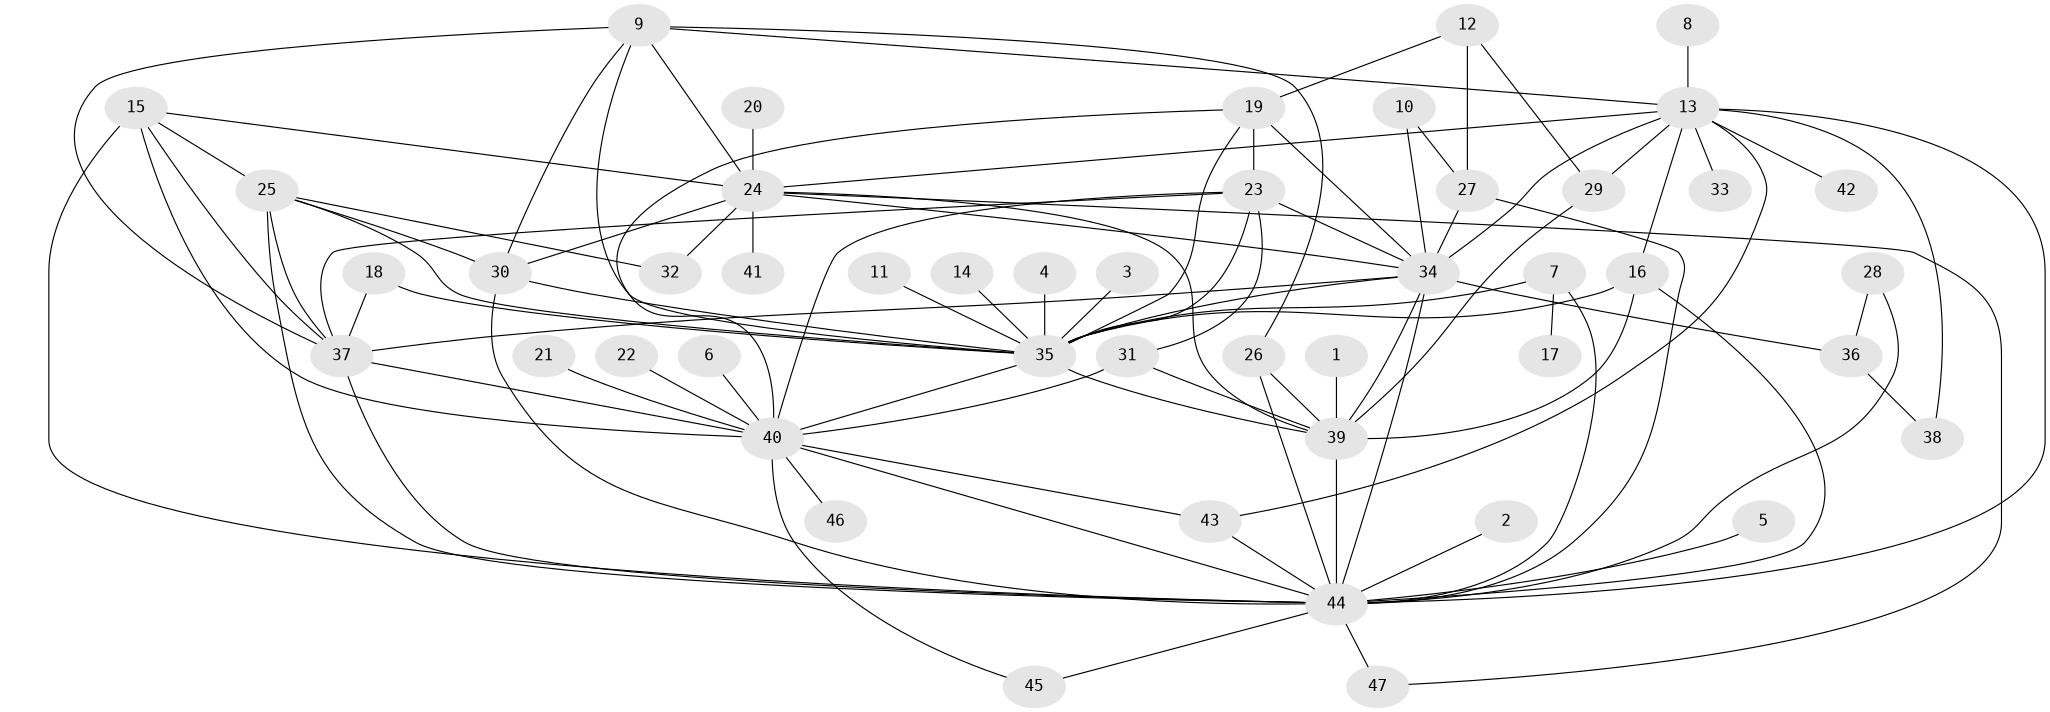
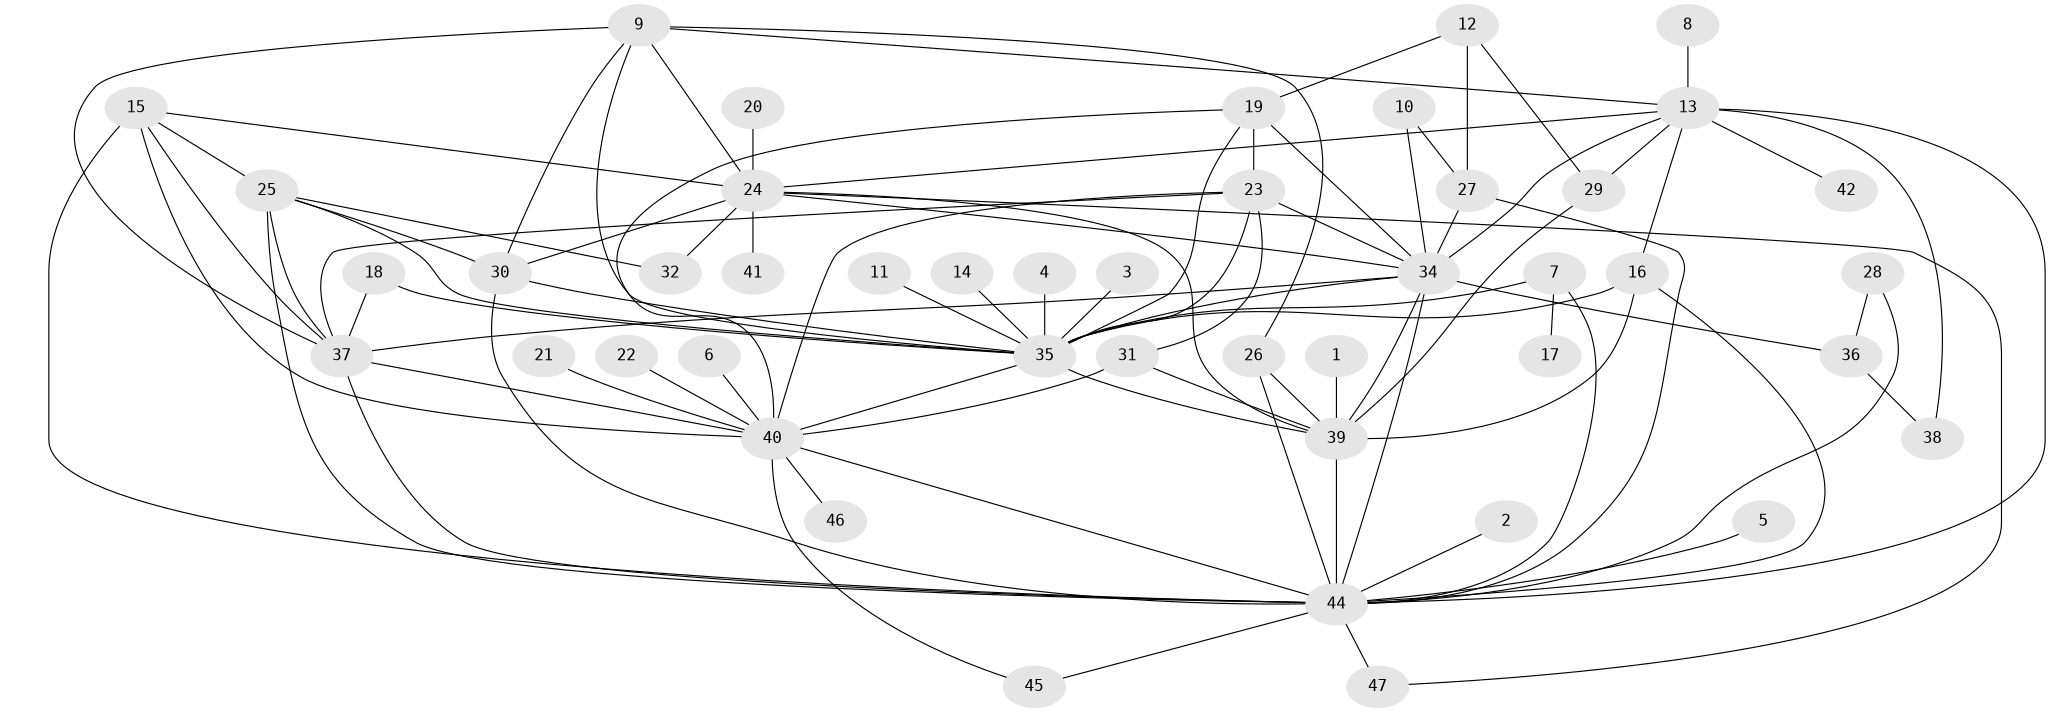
node "33": removed
node "43": removed
